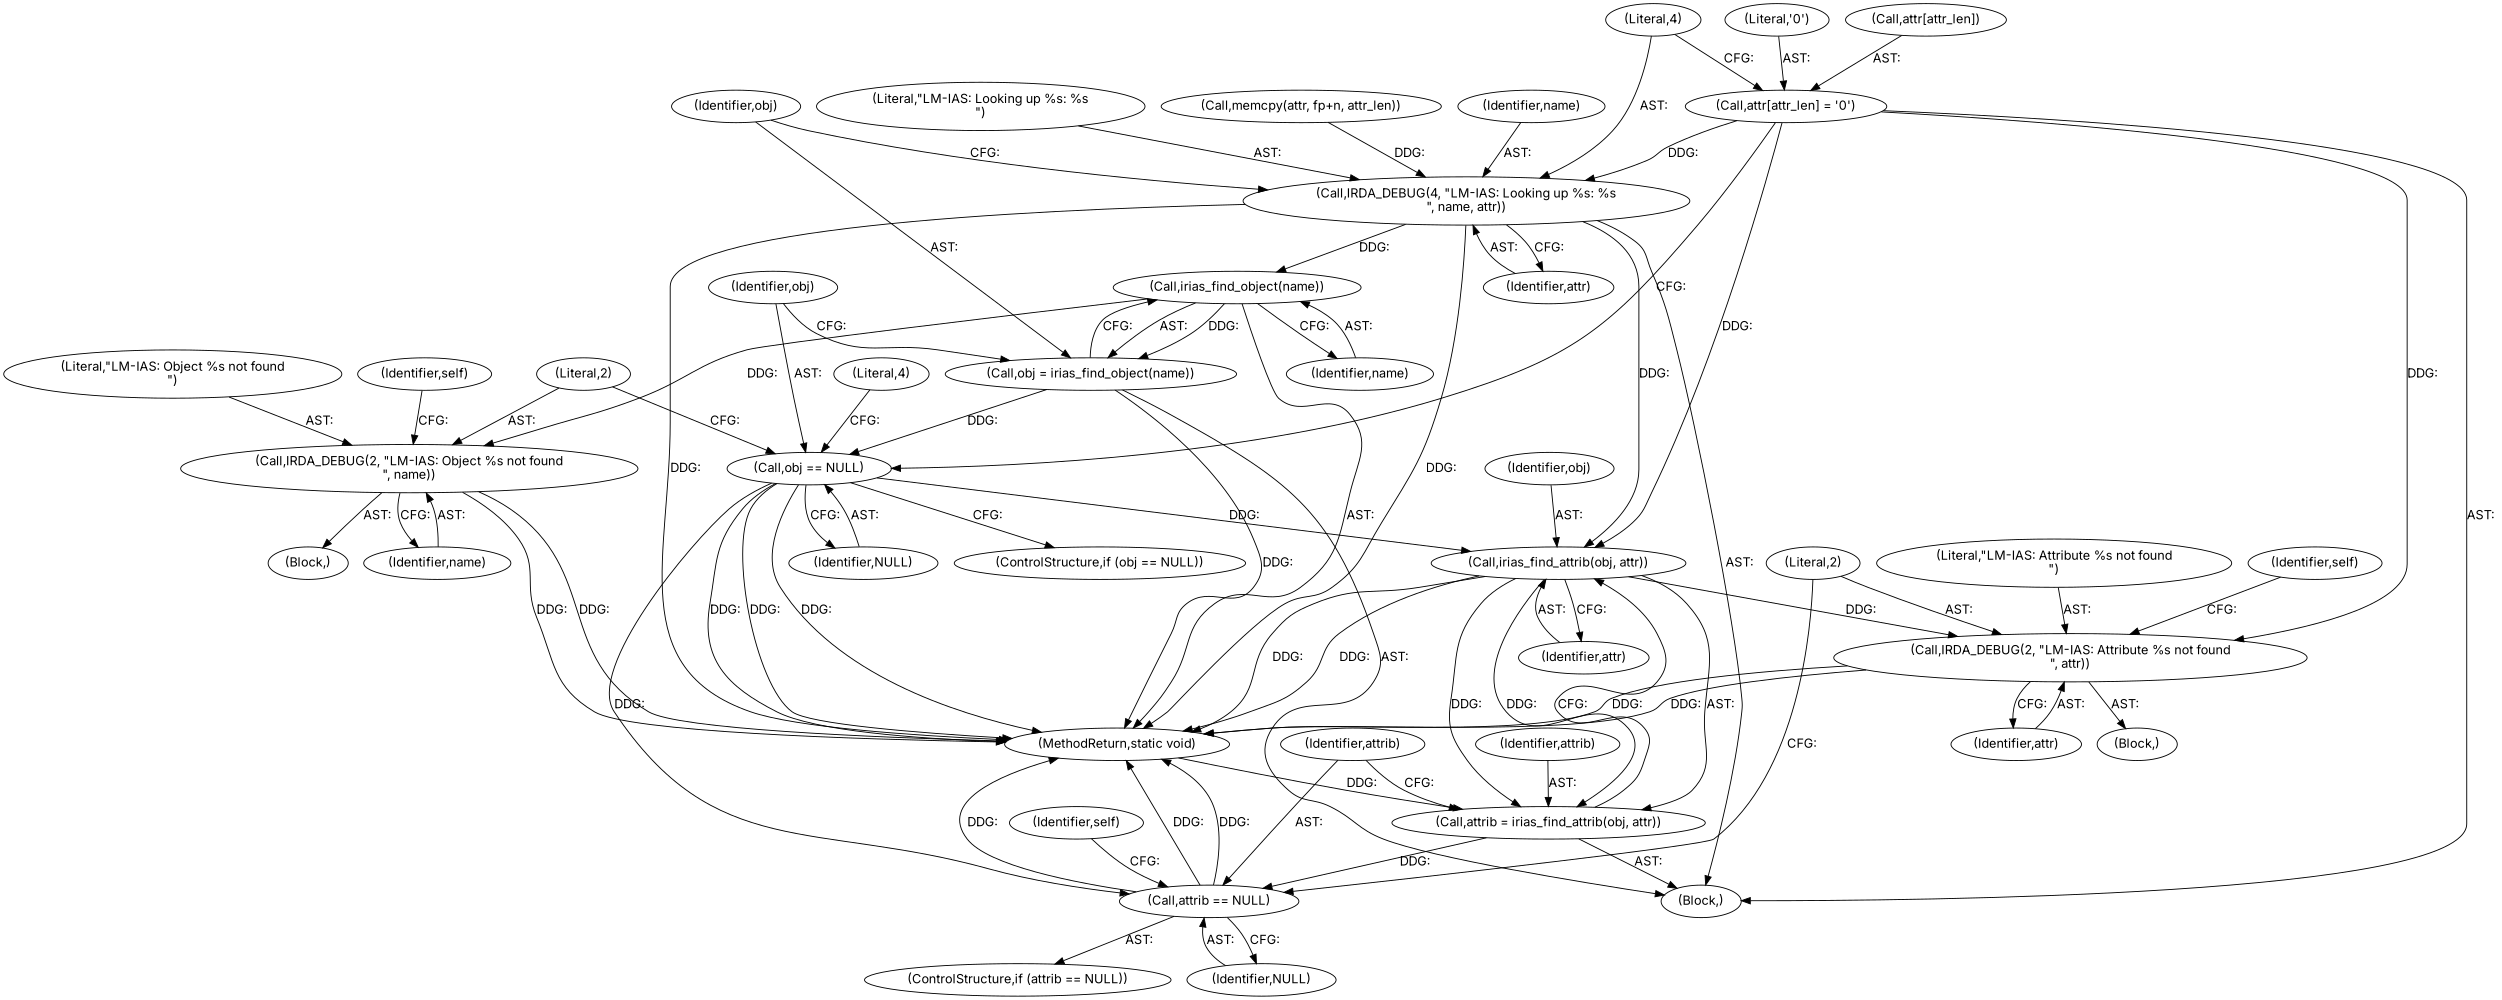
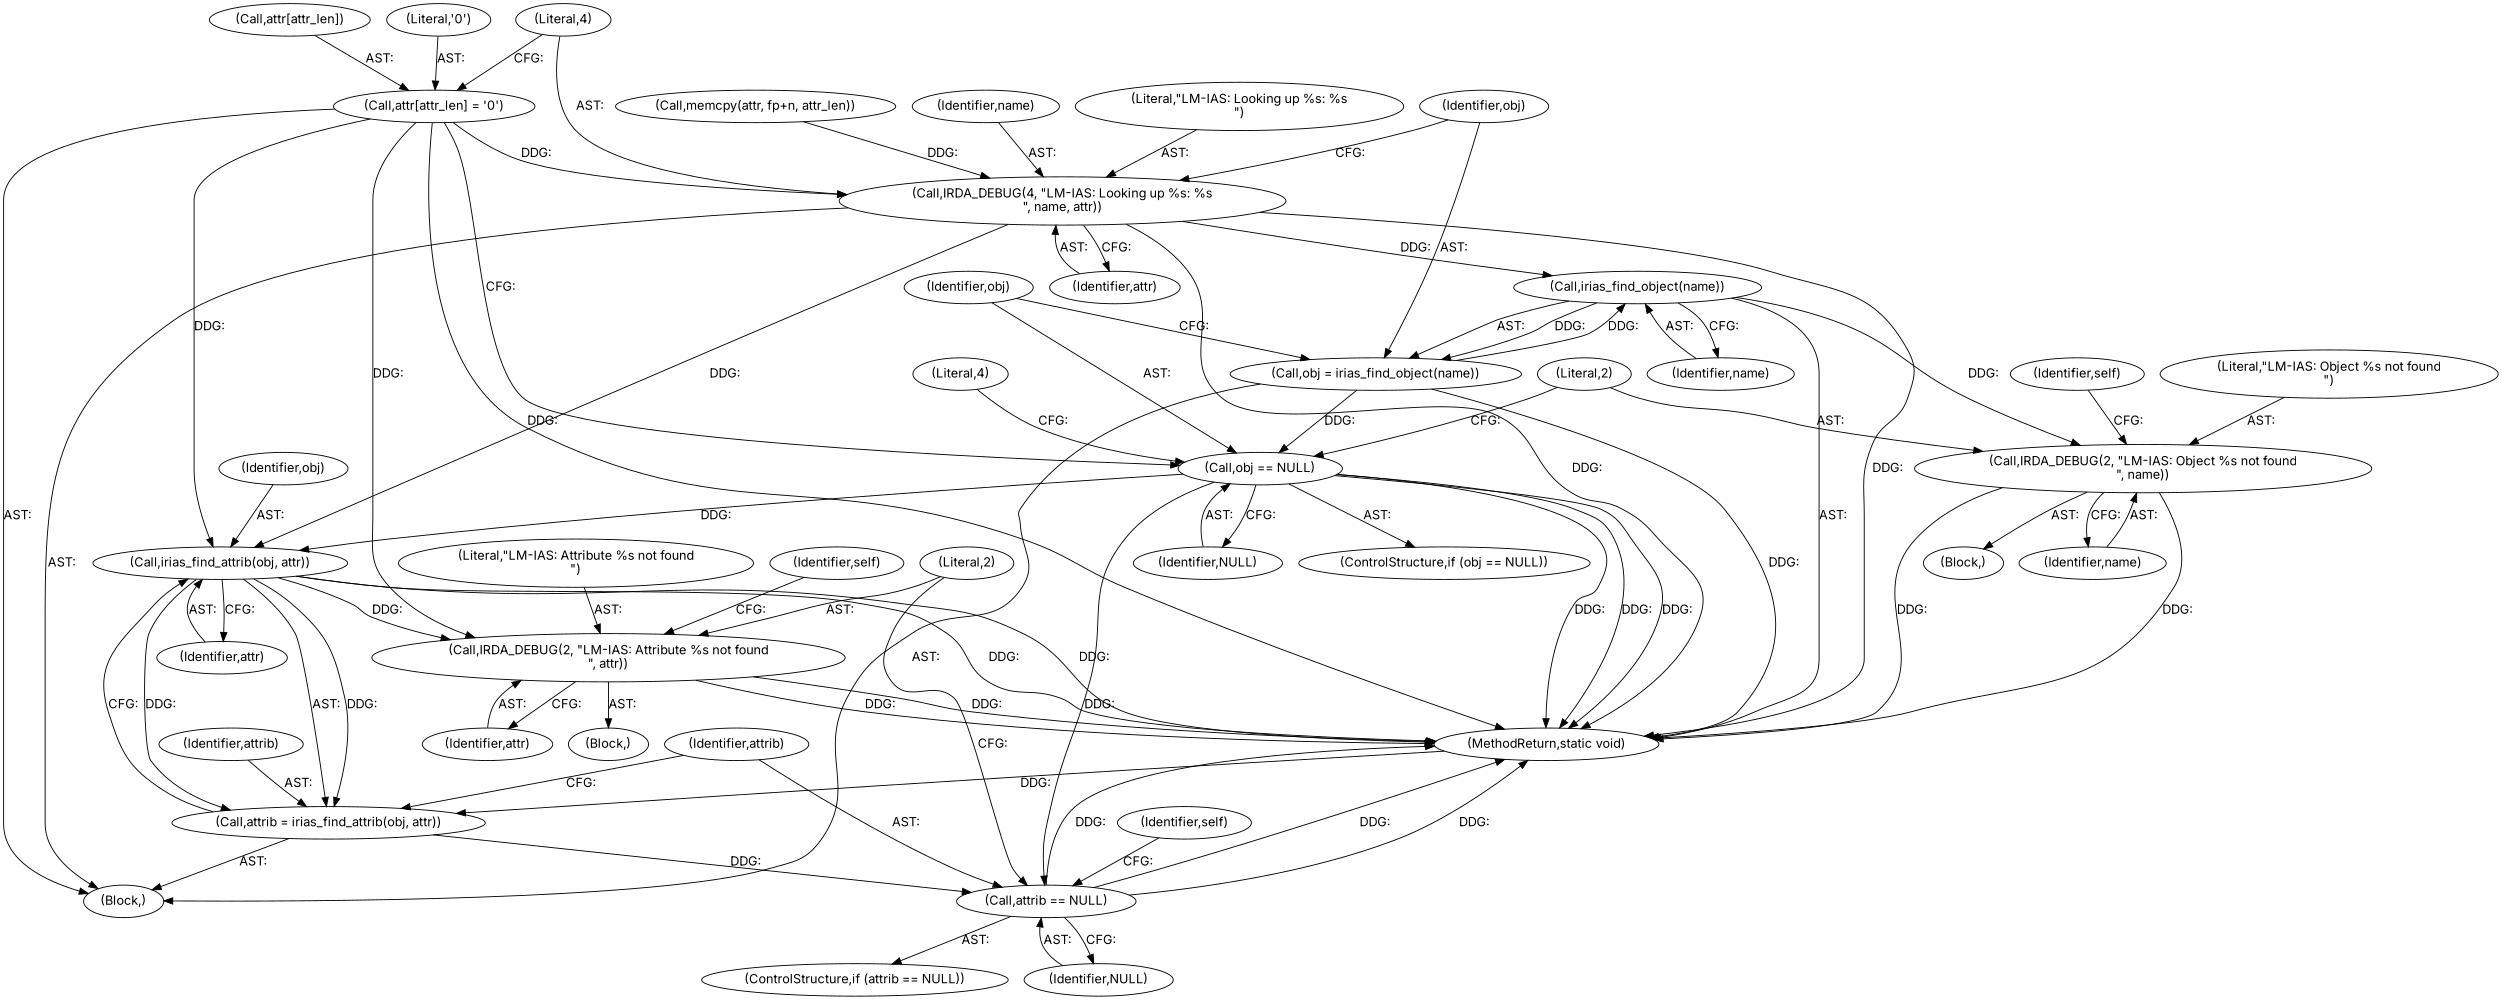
edge "(Call,obj = irias_find_object(name))" -> "(Call,irias_find_object(name))": label "CFG: " -> "DDG: "
edge "(Call,attr[attr_len] = '0')" -> "(MethodReturn,static void)": added, label "DDG:"
edge "(Call,obj == NULL)" -> "(ControlStructure,if (obj == NULL))": label "CFG: " -> "AST: "
